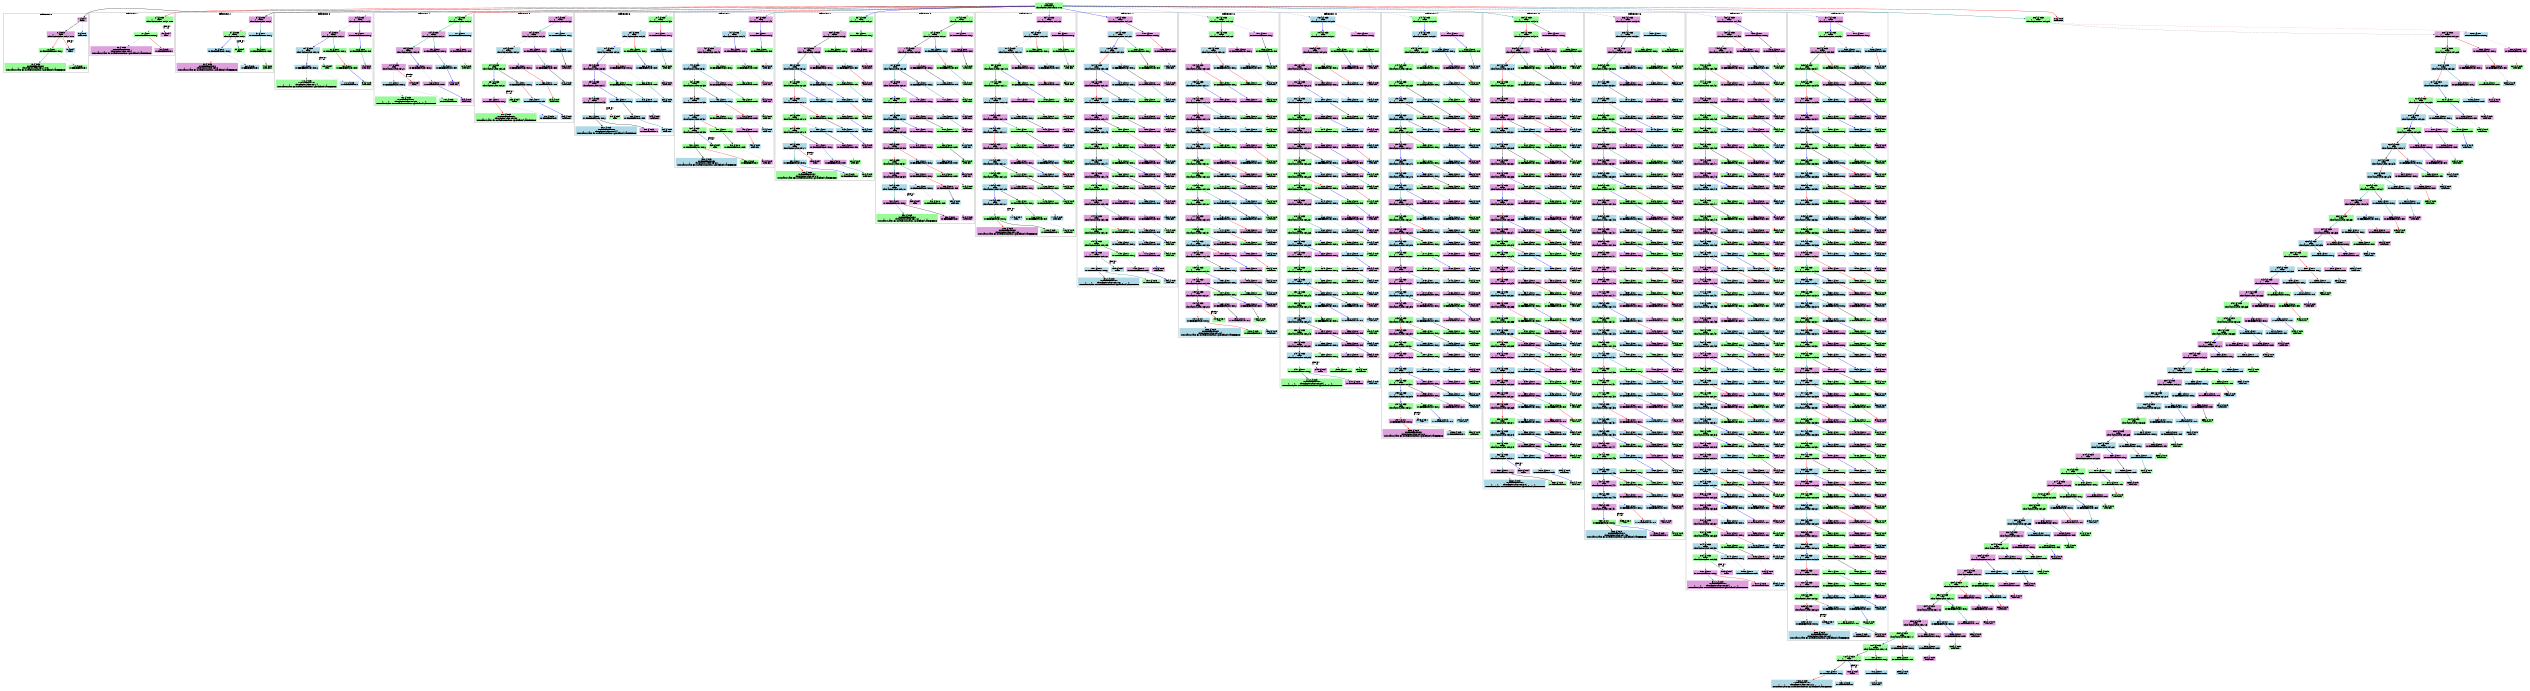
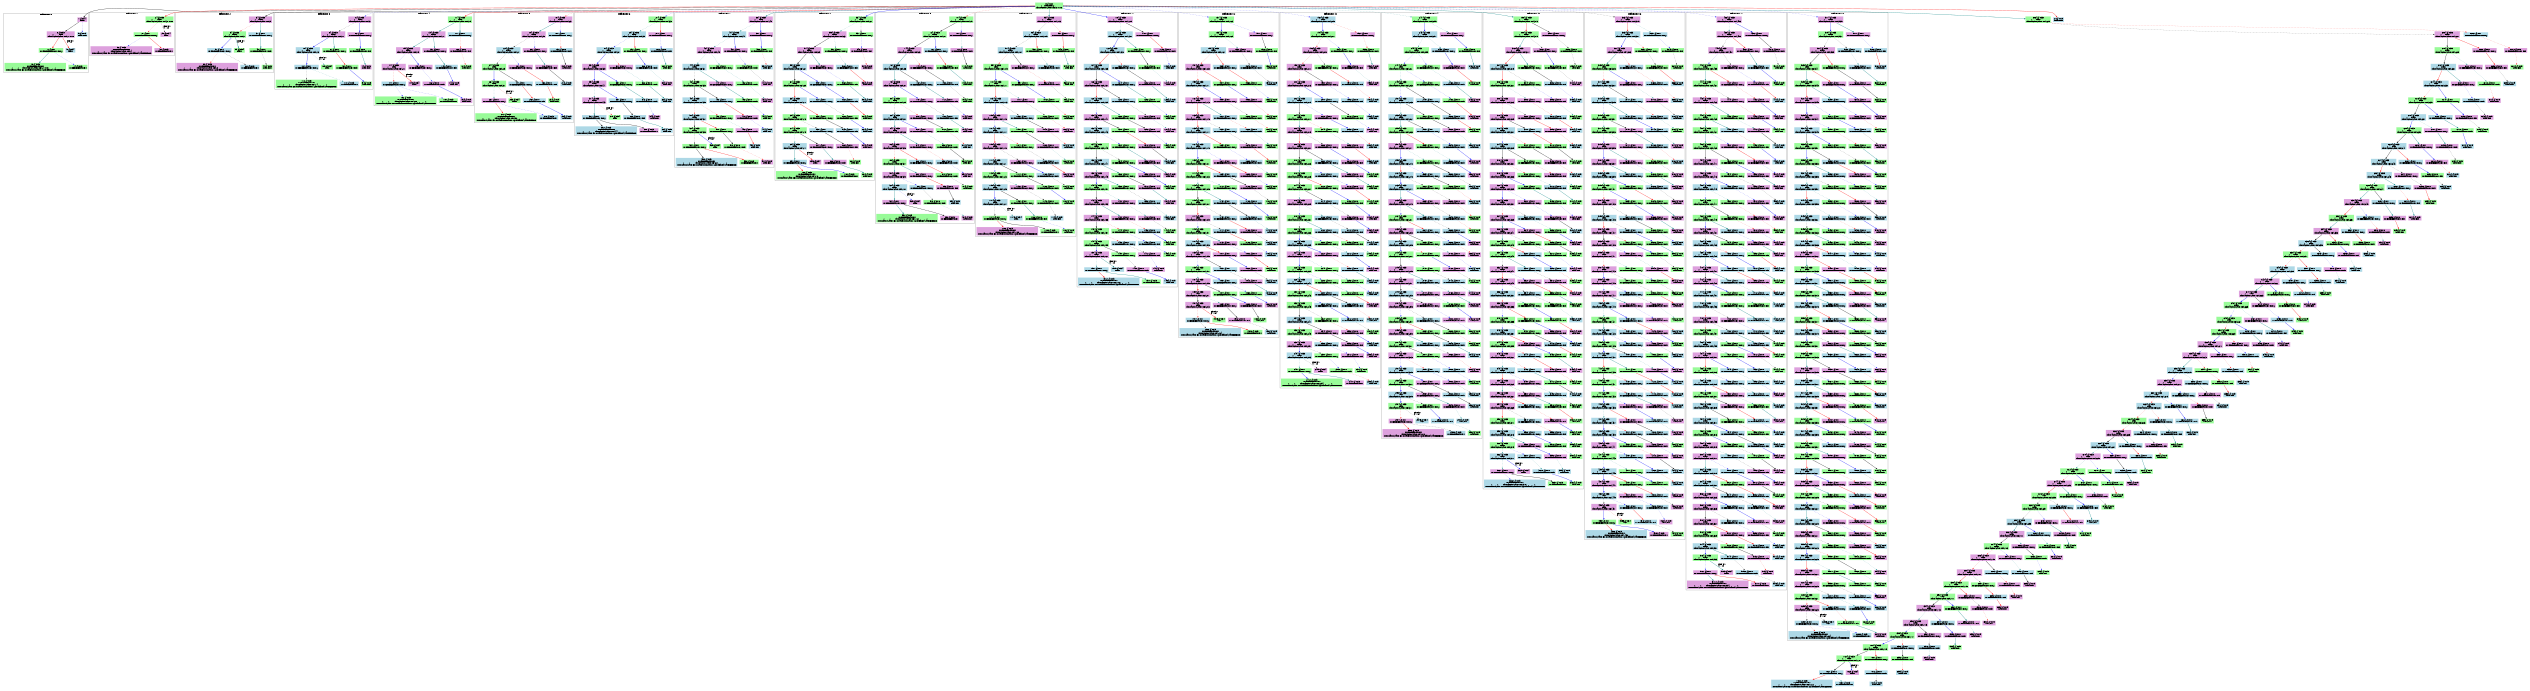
node "6347 @ N11 __VERIFIER_assert entry": fillcolor plum -> palegreen
